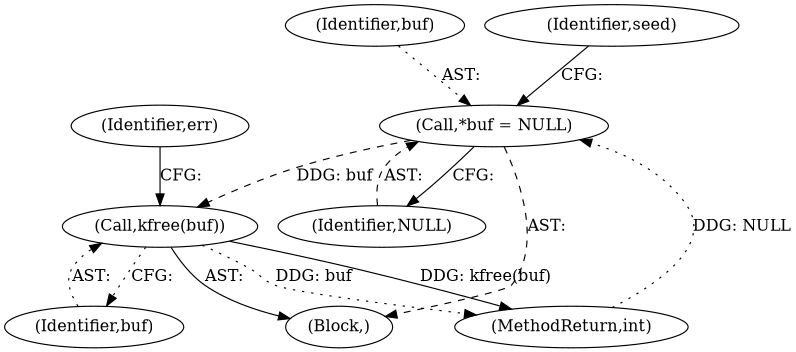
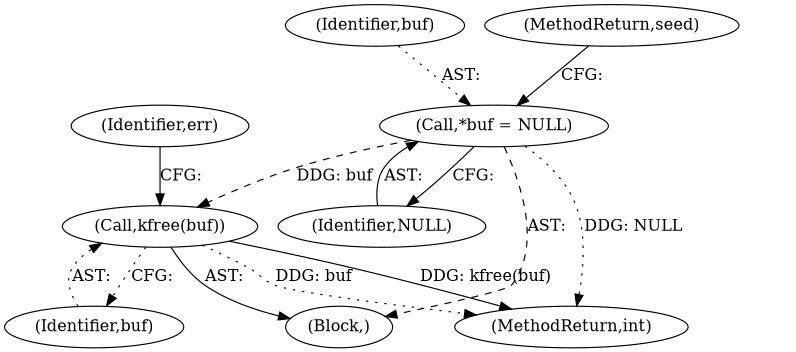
node "(Identifier,seed)": label "(Identifier,seed)" -> "(MethodReturn,seed)"
edge "(Identifier,NULL)" -> "(Call,*buf = NULL)": style dashed -> solid
edge "(MethodReturn,int)" -> "(Call,*buf = NULL)": reversed
